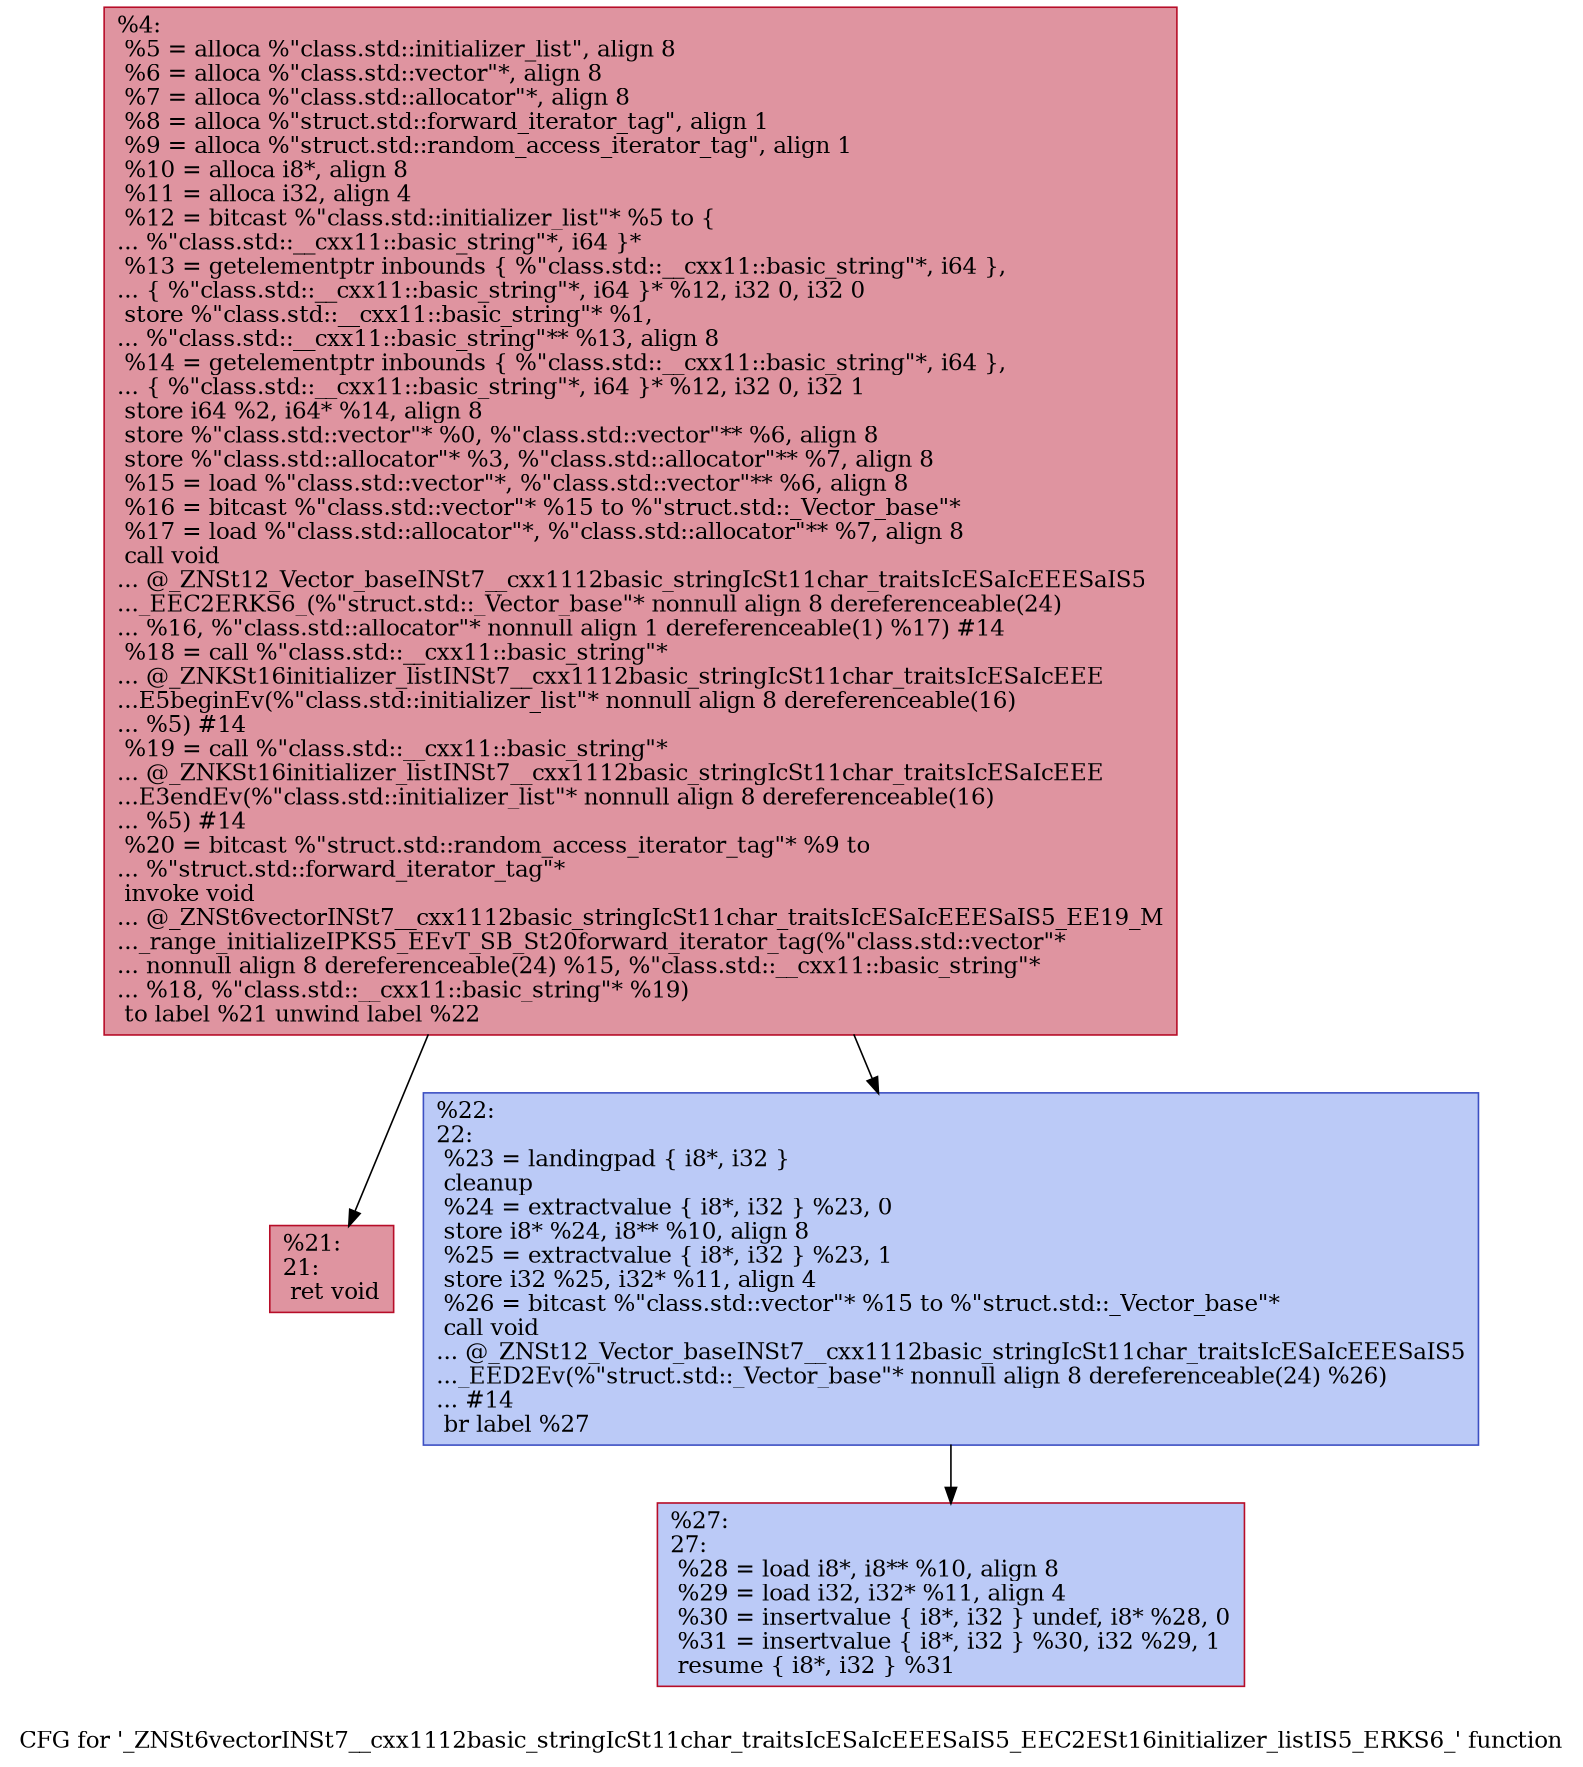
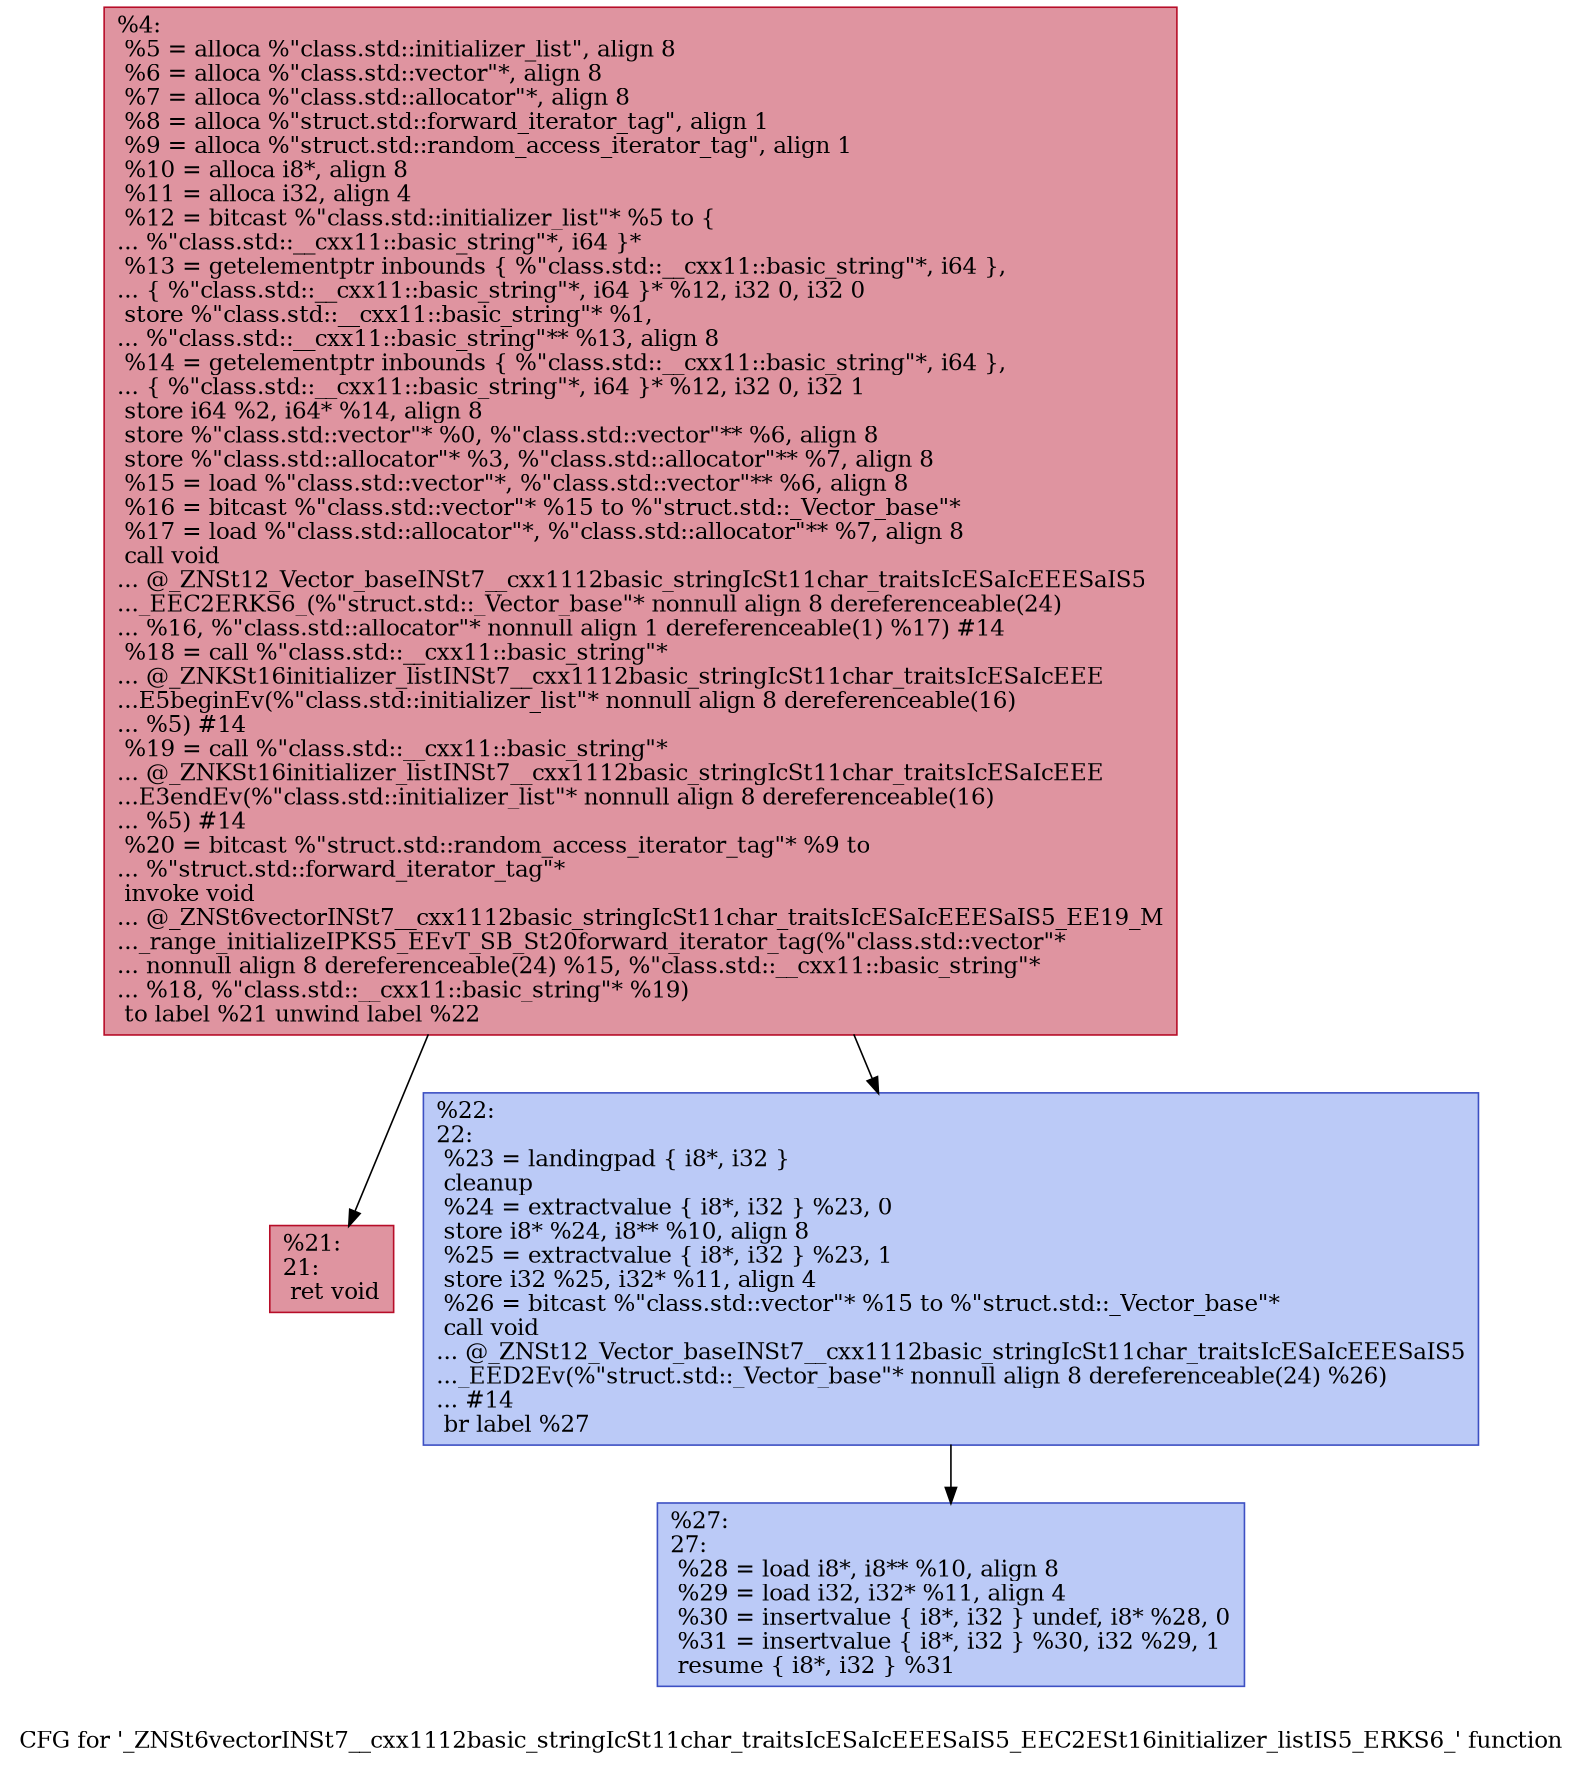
node "%27:": color #b70d28ff -> #3d50c3ff
